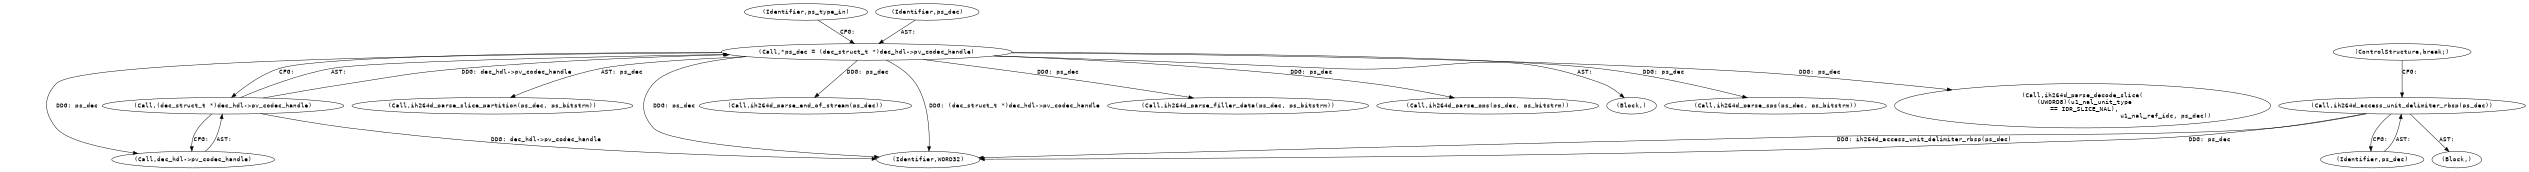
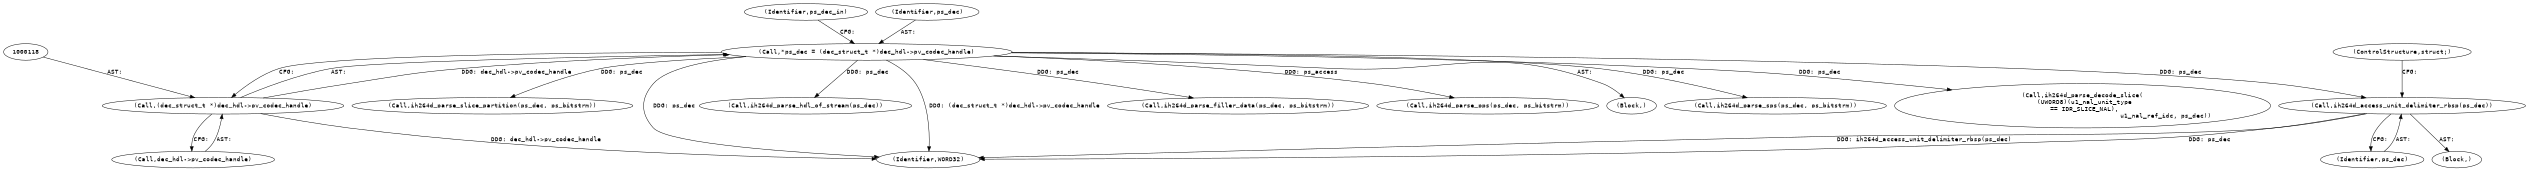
node "(Identifier,ps_type_in)": label "(Identifier,ps_type_in)" -> "(Identifier,ps_dec_in)"
node "1000118": added
node "(ControlStructure,break;)": label "(ControlStructure,break;)" -> "(ControlStructure,struct;)"
edge "(Call,*ps_dec = (dec_struct_t *)dec_hdl->pv_codec_handle)" -> "(Call,dec_hdl->pv_codec_handle)": now "(Call,*ps_dec = (dec_struct_t *)dec_hdl->pv_codec_handle)" -> "(Call,ih264d_access_unit_delimiter_rbsp(ps_dec))"
edge "(Call,*ps_dec = (dec_struct_t *)dec_hdl->pv_codec_handle)" -> "(Call,ih264d_parse_slice_partition(ps_dec, ps_bitstrm))": label "AST: ps_dec" -> "DDG: ps_dec"
edge "(Call,*ps_dec = (dec_struct_t *)dec_hdl->pv_codec_handle)" -> "(Call,ih264d_parse_pps(ps_dec, ps_bitstrm))": label "DDG: ps_dec" -> "DDG: ps_access"
node "(Call,ih264d_parse_end_of_stream(ps_dec))": label "(Call,ih264d_parse_end_of_stream(ps_dec))" -> "(Call,ih264d_parse_hdl_of_stream(ps_dec))"
